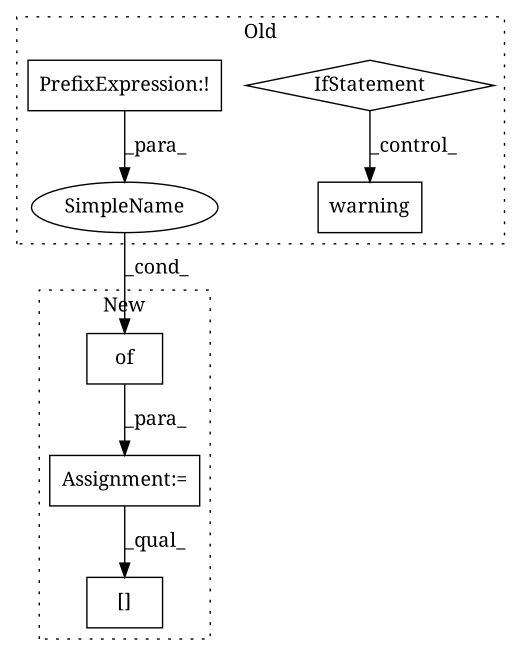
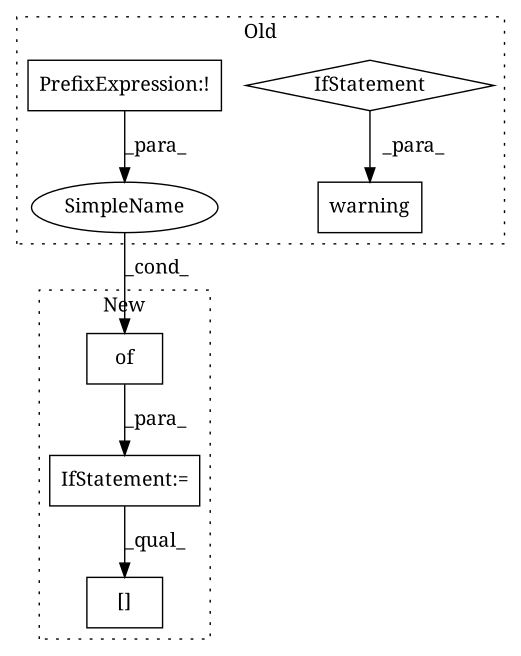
edge "IfStatement" -> "warning": label "_control_" -> "_para_"
node "Assignment:=": label "Assignment:=" -> "IfStatement:="
